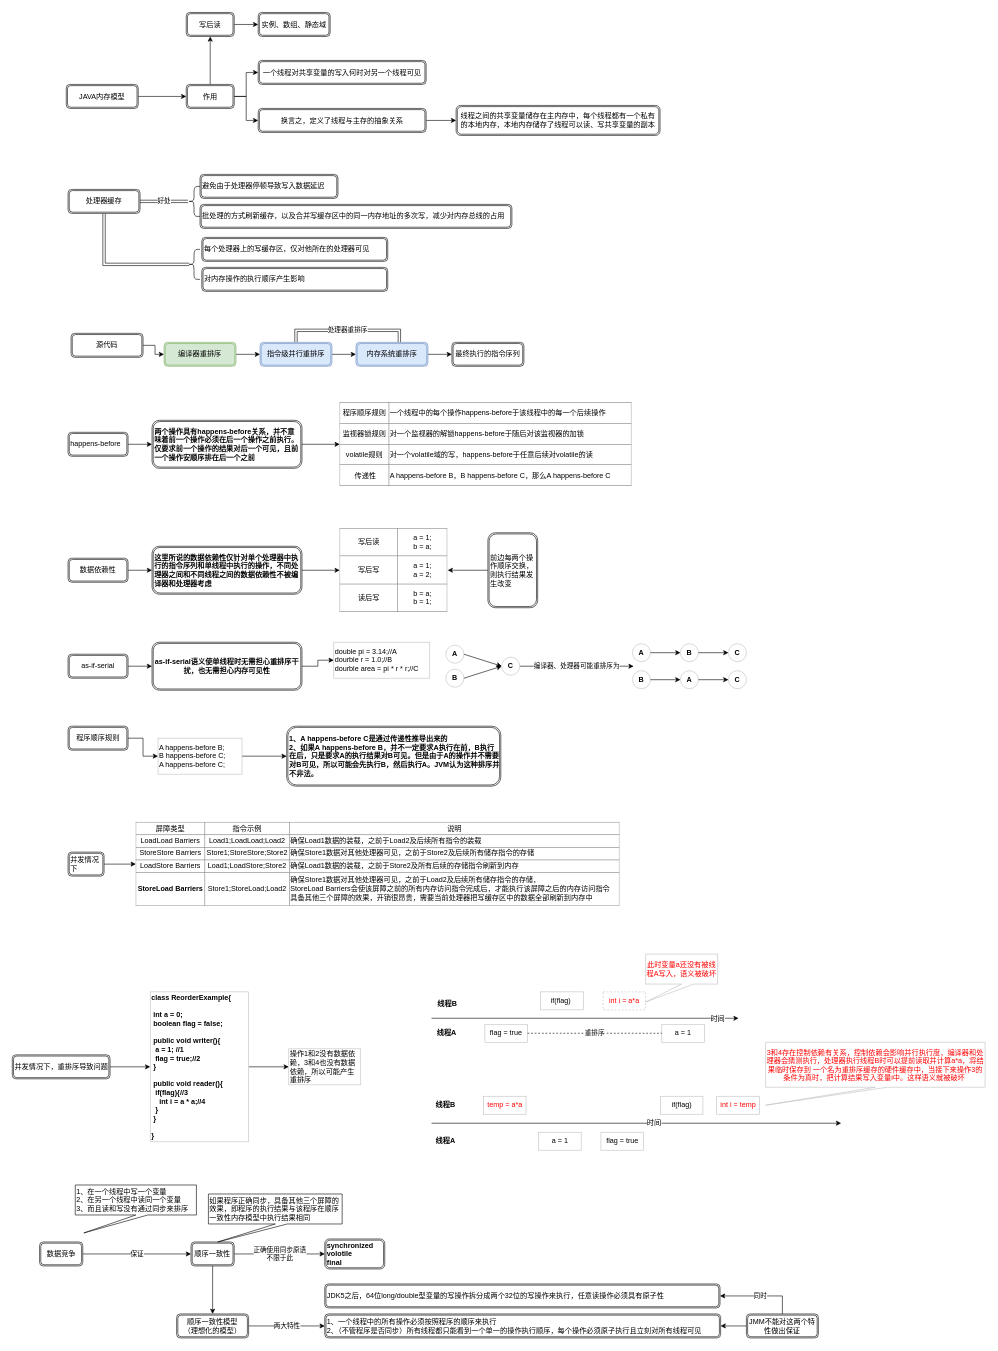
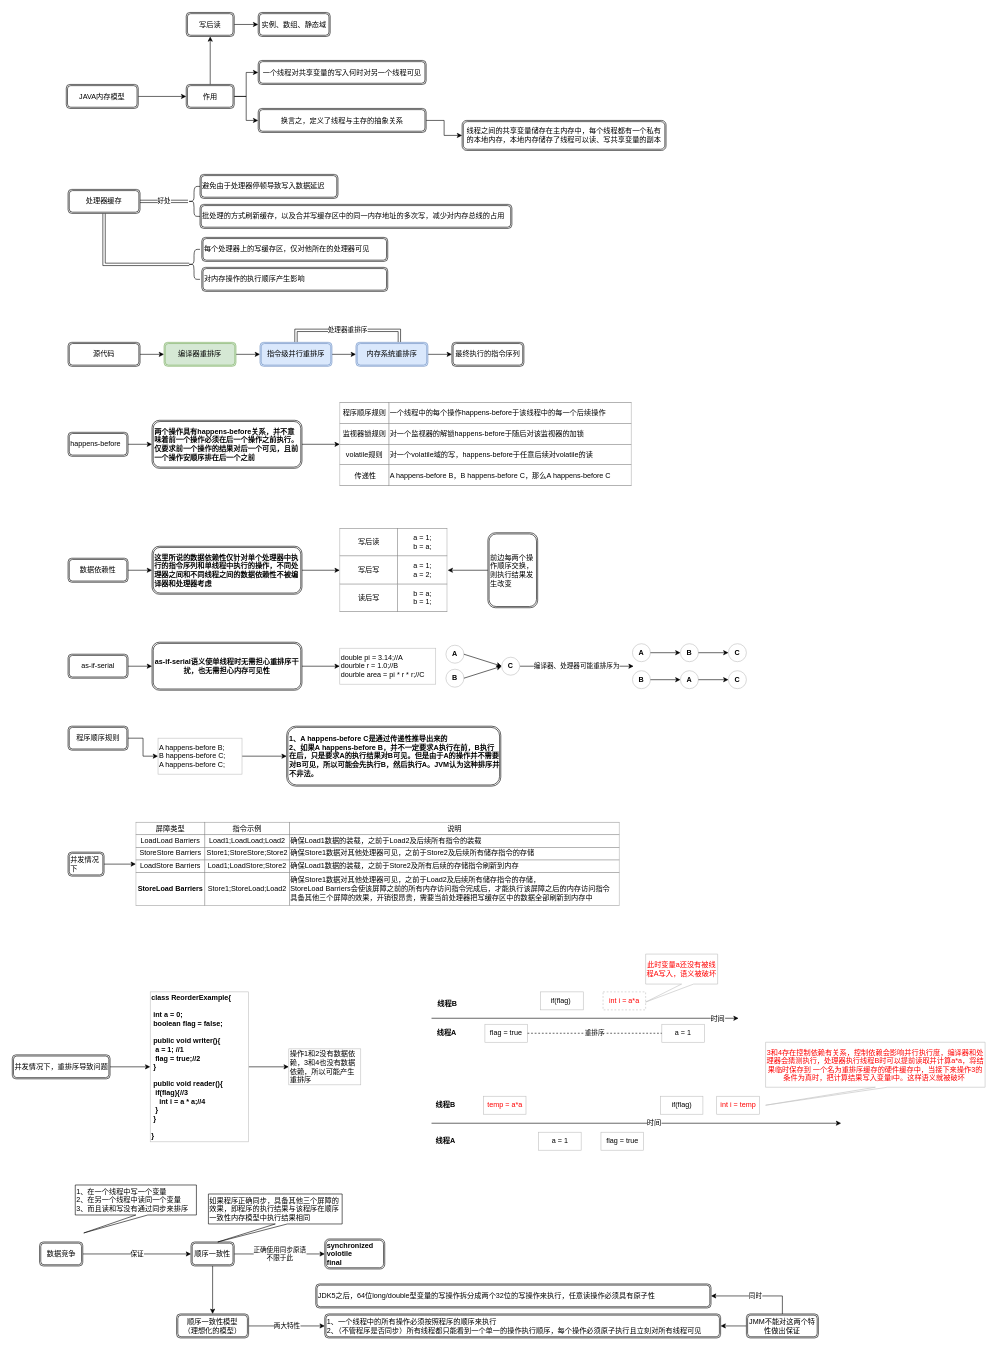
node "线程之间的共享变量储存在主内存中，每个线程都有一个私有的本地内存，本地内存储存了线程可以读、写共享变量的副本": moved (558, 120) -> (564, 135)
node "源代码": moved (107, 345) -> (104, 354)
node "double pi = 3.14;//A dourble r = 1.0;//B dourble area = pi * r * r;//C": moved (382, 660) -> (388, 666)
node "JDK5之后，64位long/double型变量的写操作拆分成两个32位的写操作来执行，任意读操作必须具有原子性": moved (523, 1296) -> (514, 1296)
